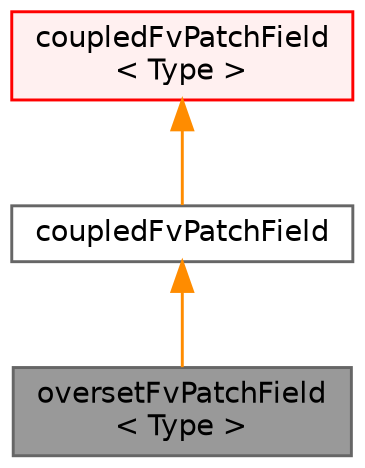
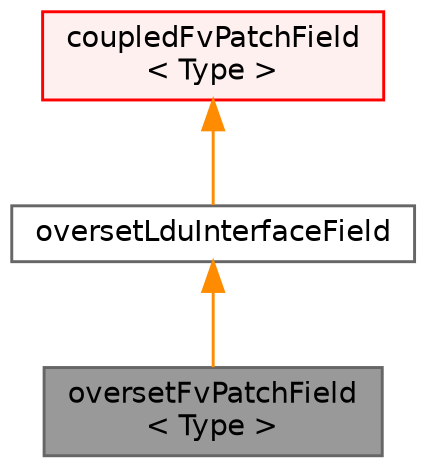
node "coupledFvPatchField": label "coupledFvPatchField" -> "oversetLduInterfaceField"
